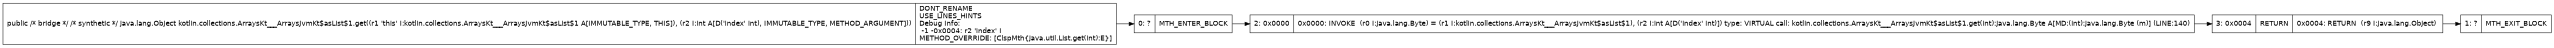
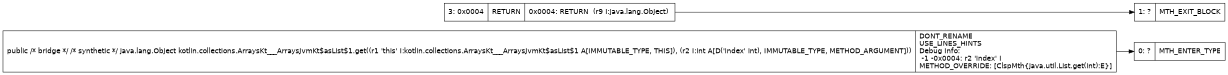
node "0: ?": text "MTH_ENTER_BLOCK" -> "MTH_ENTER_TYPE"
node "2: 0x0000": removed
